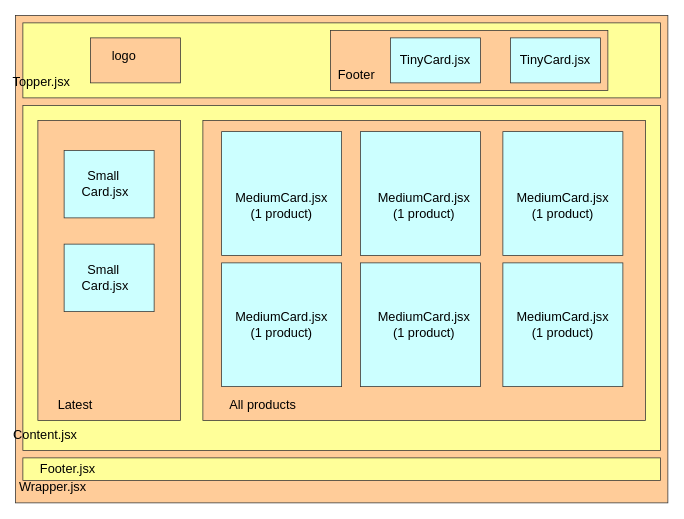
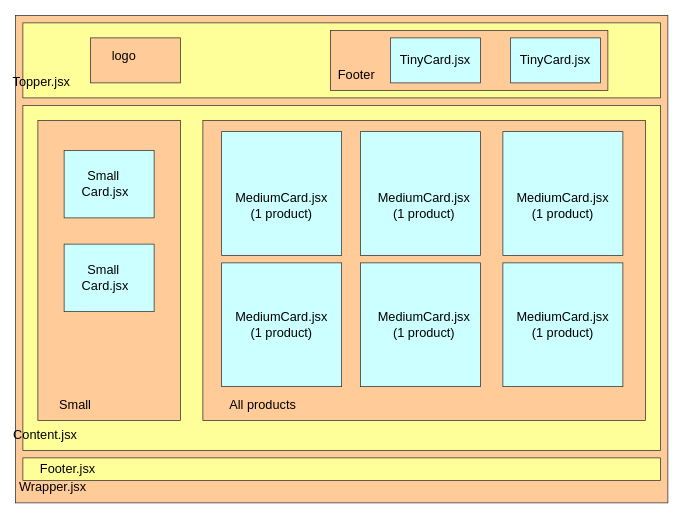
node "Latest": label "Latest" -> "Small"
